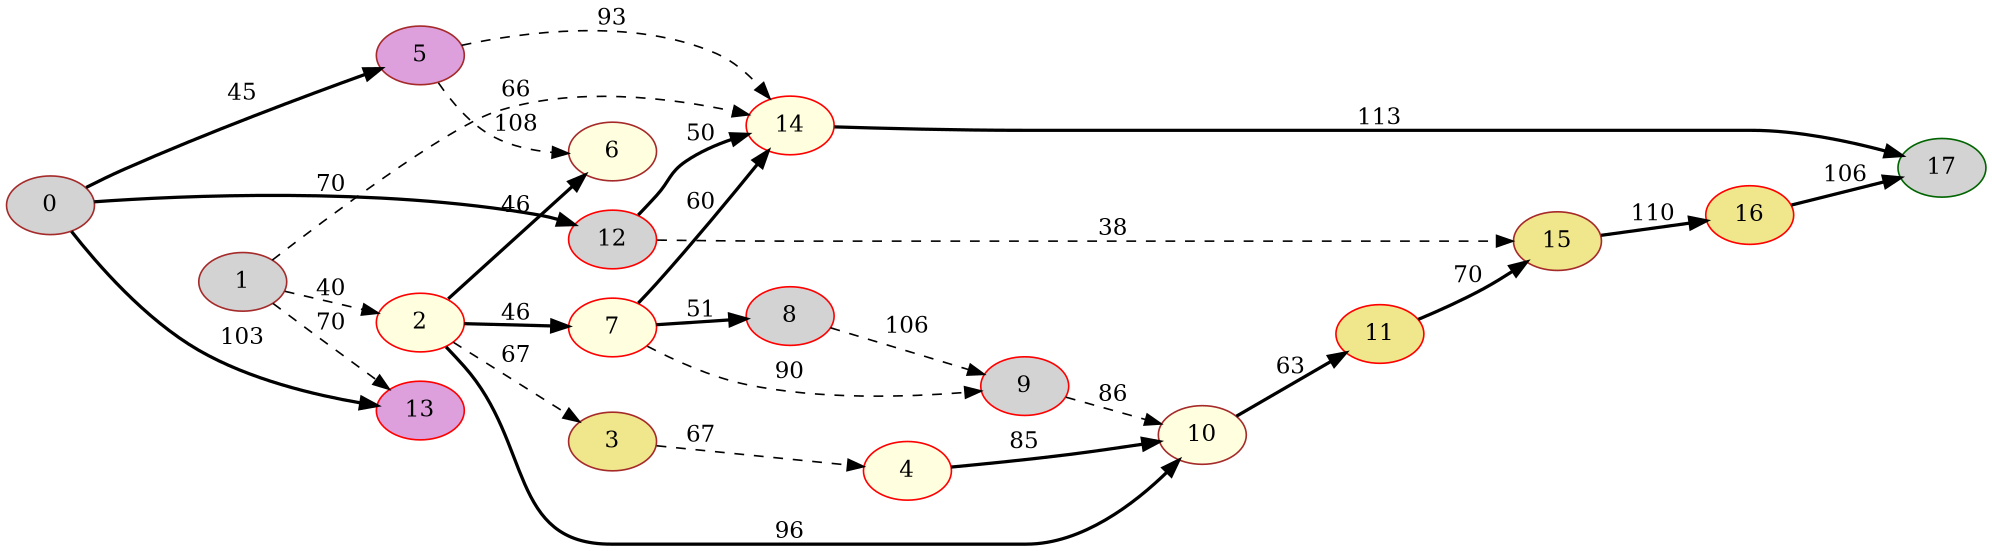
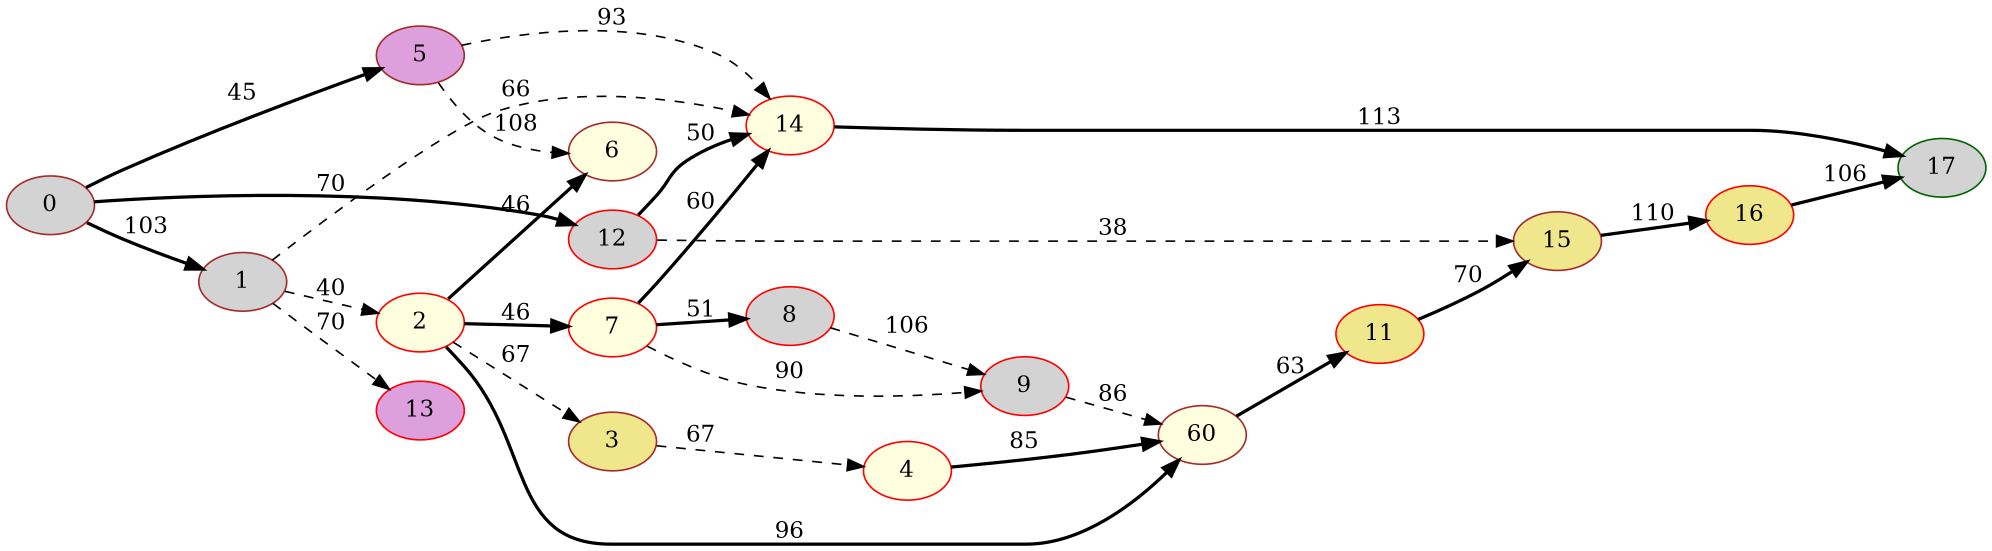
edge "0" -> "13": now "0" -> "1"
node "10": label "10" -> "60"
